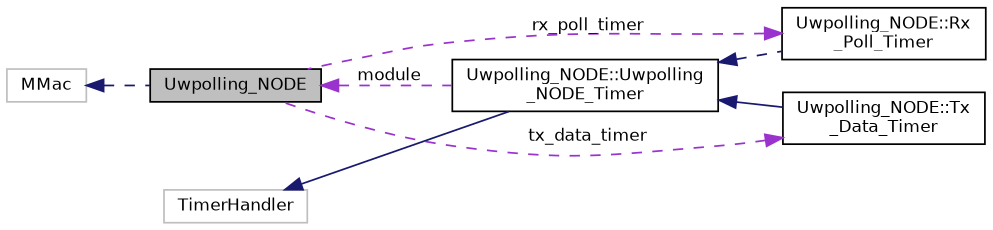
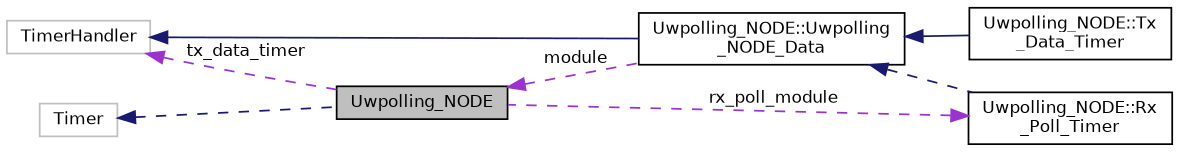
edge "Uwpolling_NODE" -> "Uwpolling_NODE::Rx _Poll_Timer": label " rx_poll_timer" -> " rx_poll_module"
node "MMac": label "MMac" -> "Timer"
node "Uwpolling_NODE::Uwpolling _NODE_Timer": label "Uwpolling_NODE::Uwpolling _NODE_Timer" -> "Uwpolling_NODE::Uwpolling _NODE_Data"
edge "Uwpolling_NODE" -> "Uwpolling_NODE::Tx _Data_Timer": now "Uwpolling_NODE" -> "TimerHandler"
